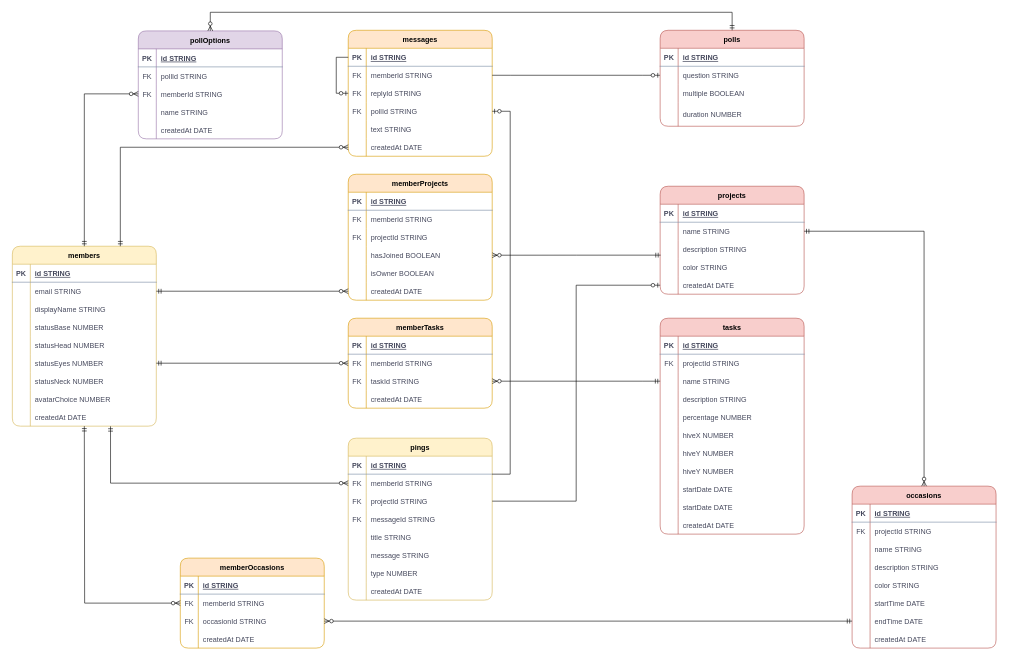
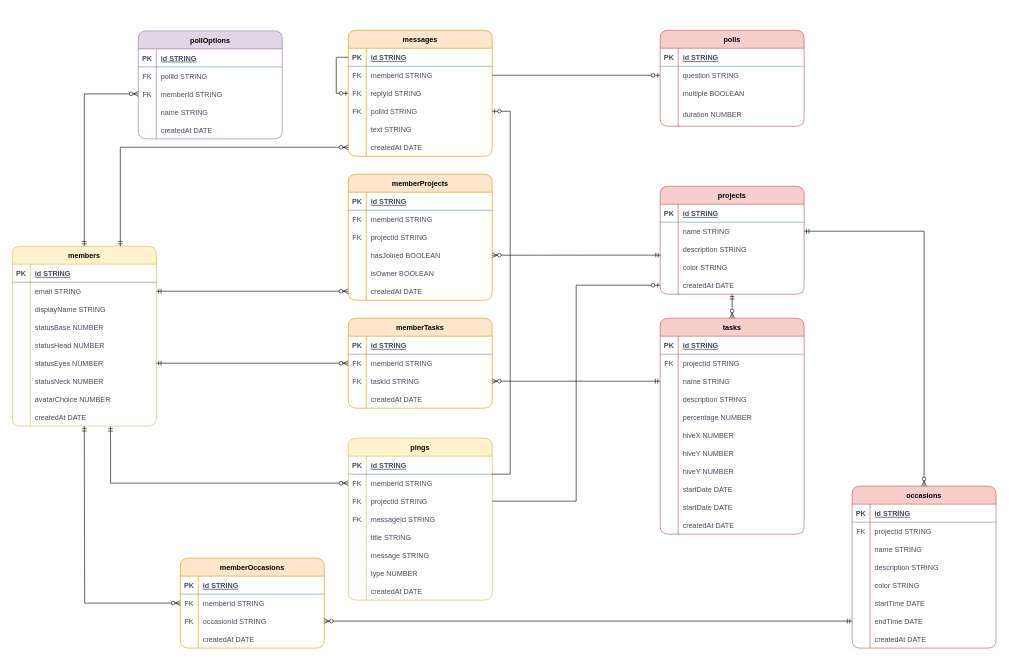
edge "polls" -- "pollOptions": removed
edge "projects" -- "tasks": added
